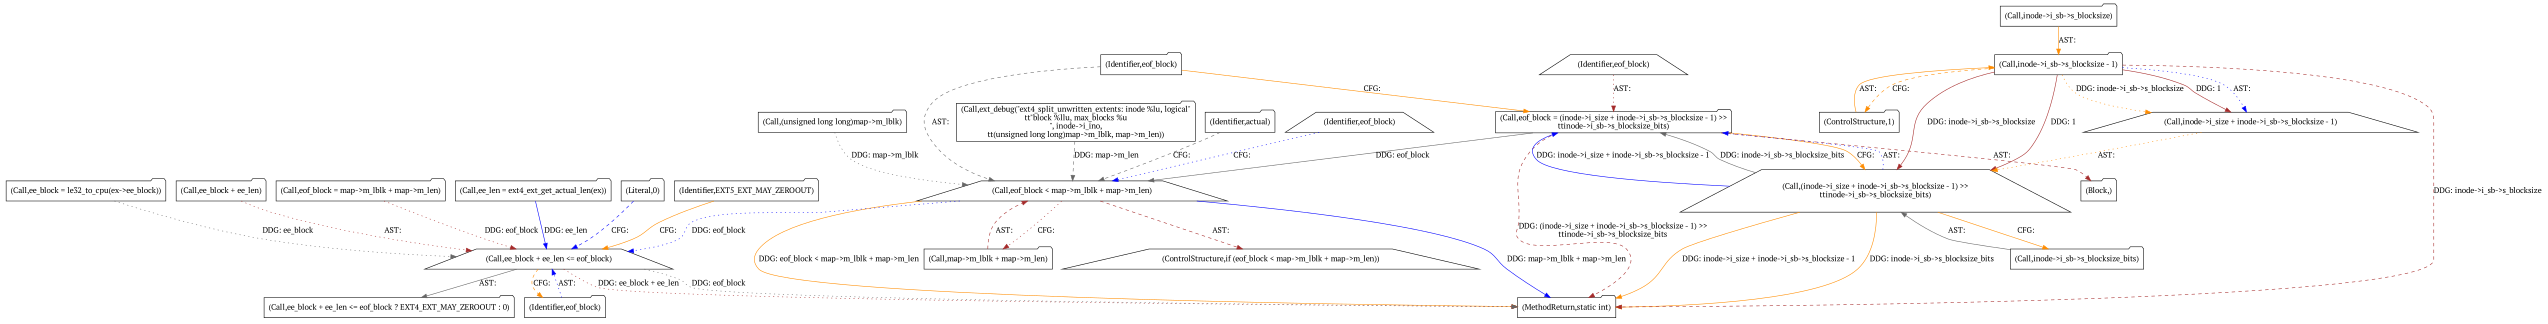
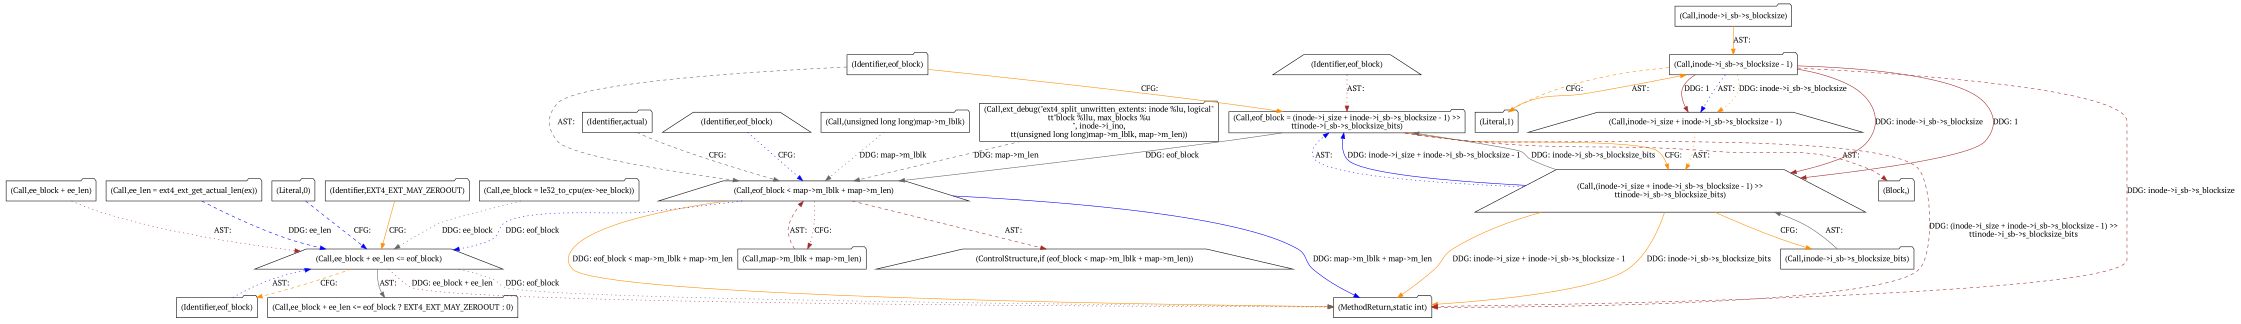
node "(ControlStructure,1)": label "(ControlStructure,1)" -> "(Literal,1)"
node "(Call,eof_block = map->m_lblk + map->m_len)": removed
node "(Identifier,EXT5_EXT_MAY_ZEROOUT)": label "(Identifier,EXT5_EXT_MAY_ZEROOUT)" -> "(Identifier,EXT4_EXT_MAY_ZEROOUT)"
edge "(Call,ee_len = ext4_ext_get_actual_len(ex))" -> "(Call,ee_block + ee_len <= eof_block)": style solid -> dashed
